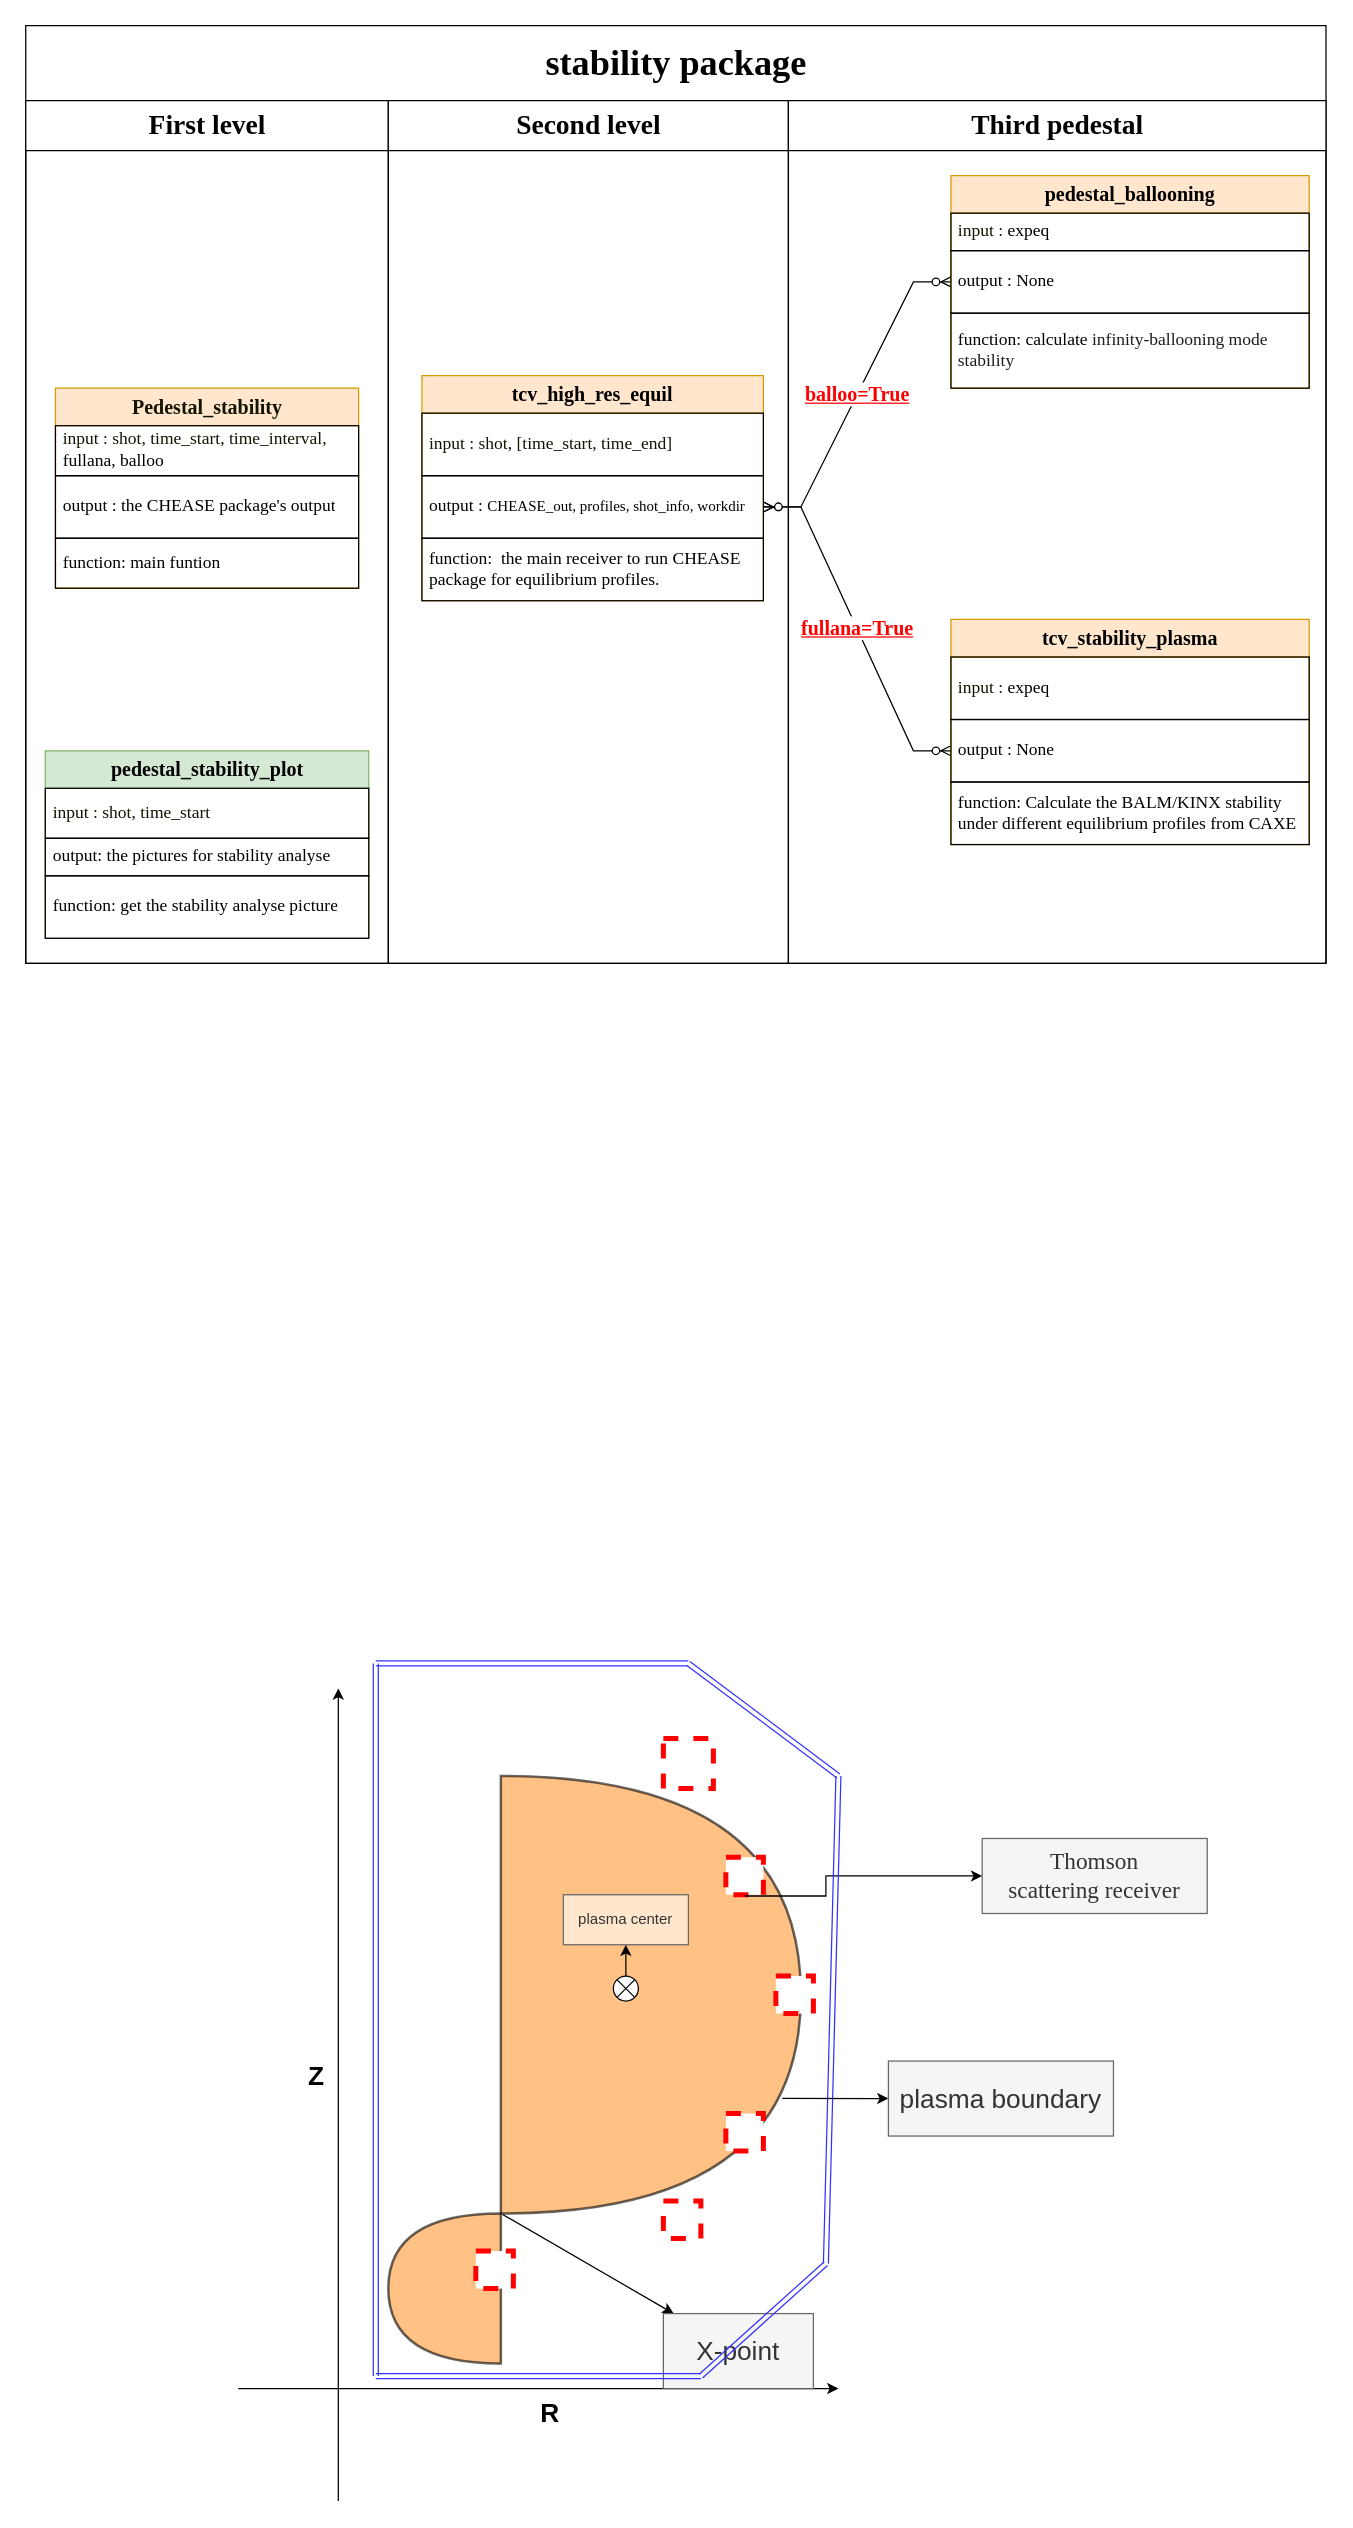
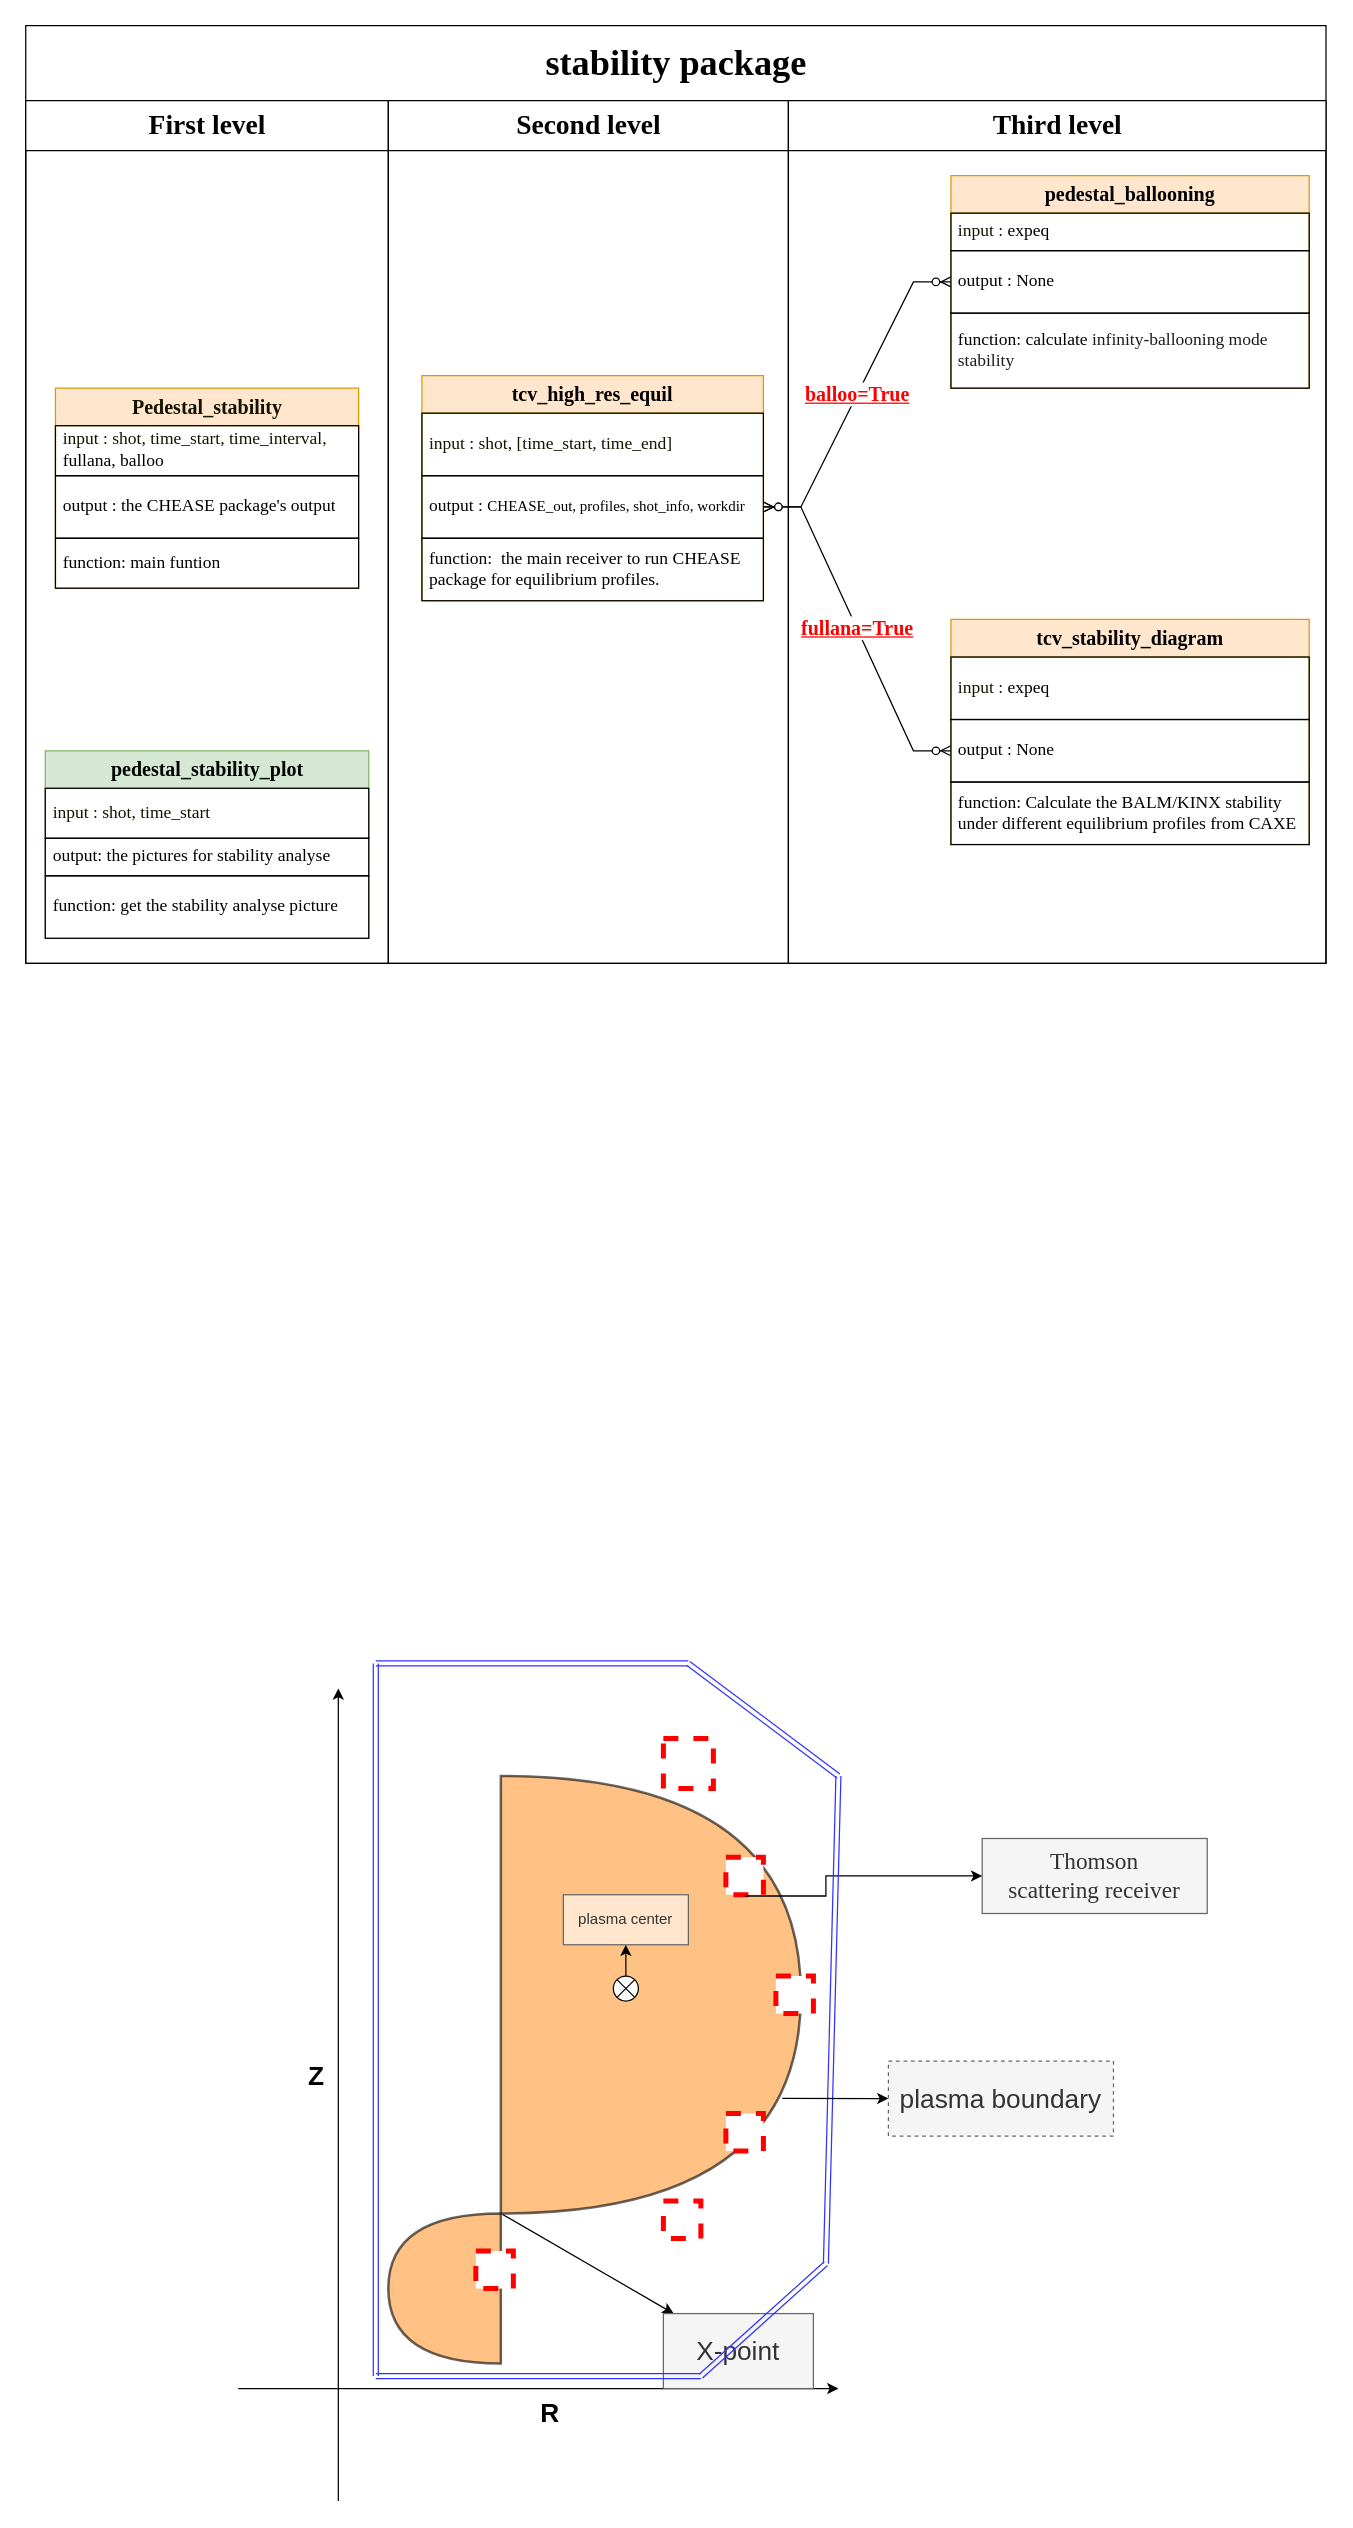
node "Third pedestal": label "Third pedestal" -> "Third level"
node "tcv_stability_plasma": label "tcv_stability_plasma" -> "tcv_stability_diagram"
node "plasma boundary": style solid -> dashed
